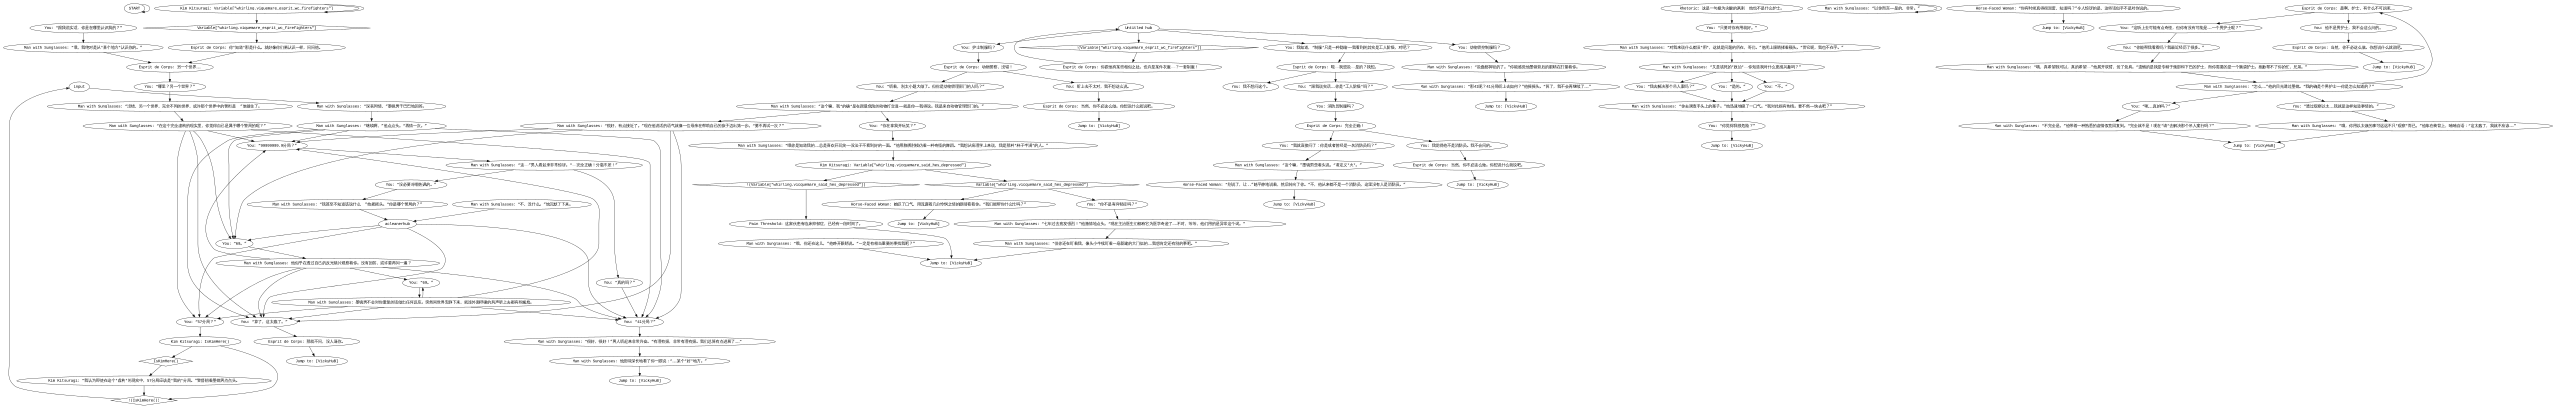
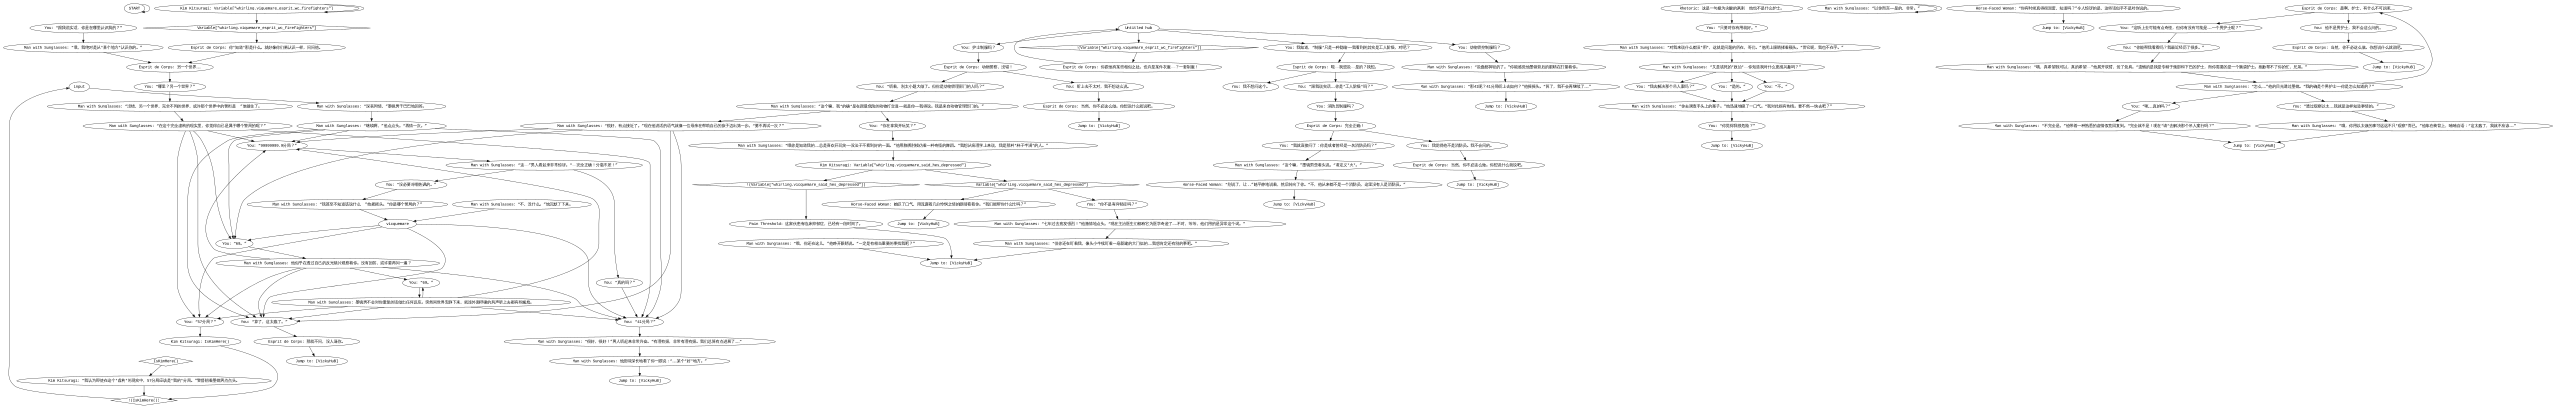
node "acleanerhub": label "acleanerhub" -> "vicquemare"
edge "Kim Kitsuragi: IsKimHere()" -> "IsKimHere()": removed
